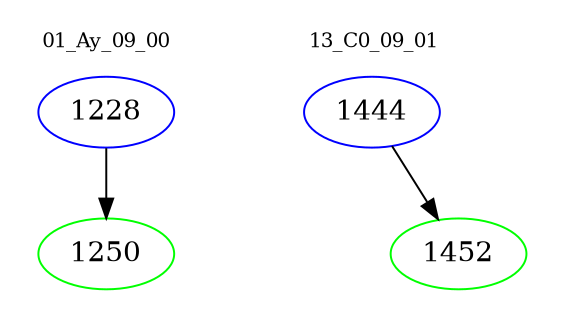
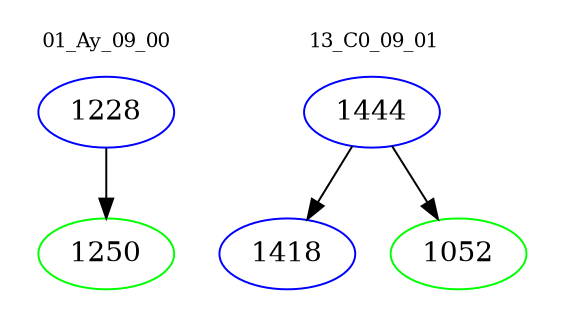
node "1418": added
node "1452": label "1452" -> "1052"
